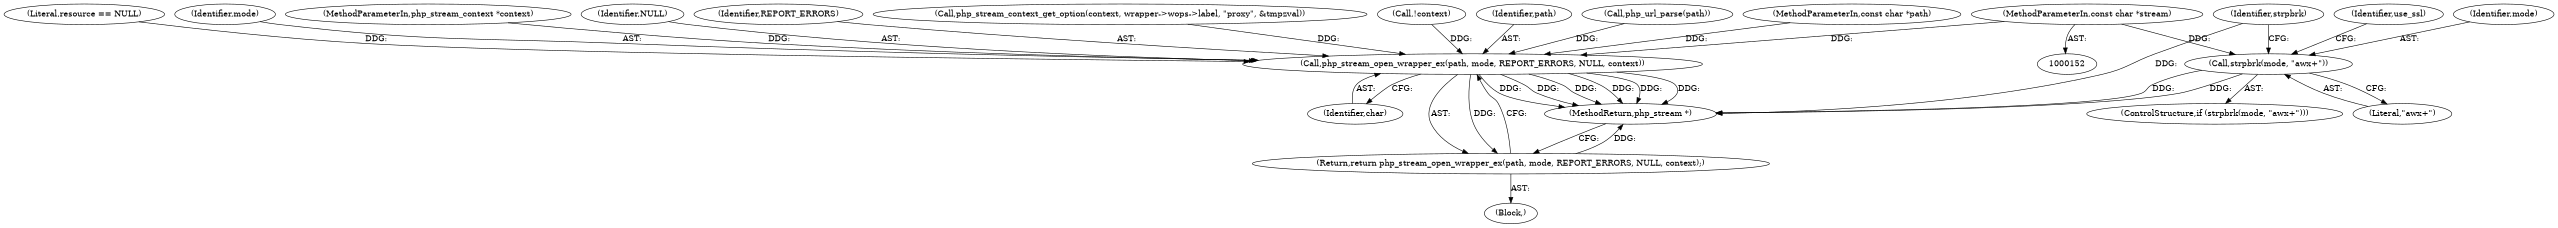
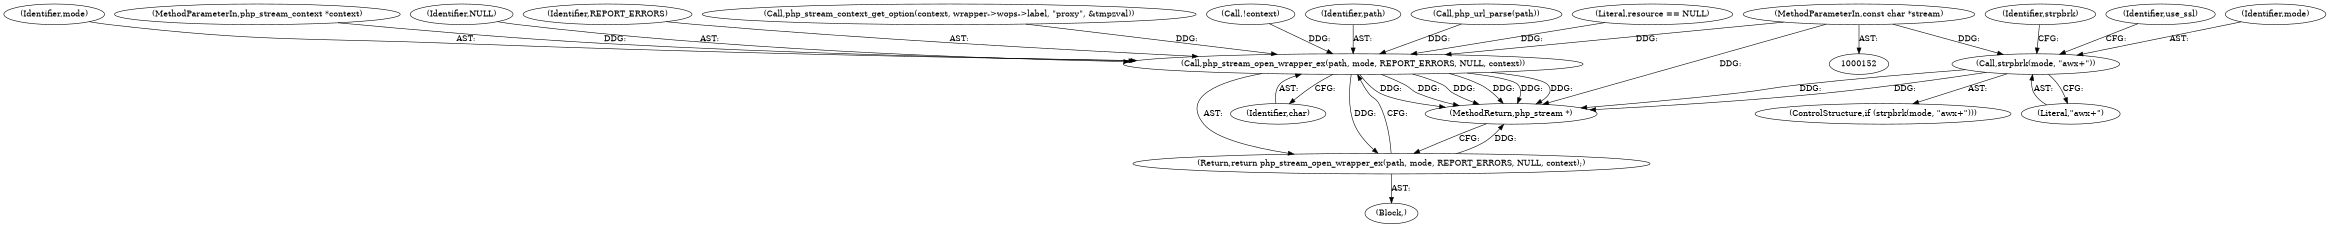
node "(MethodParameterIn,const char *path)": removed
edge "(Identifier,strpbrk)" -> "(MethodReturn,php_stream *)": now "(MethodParameterIn,const char *stream)" -> "(MethodReturn,php_stream *)"
